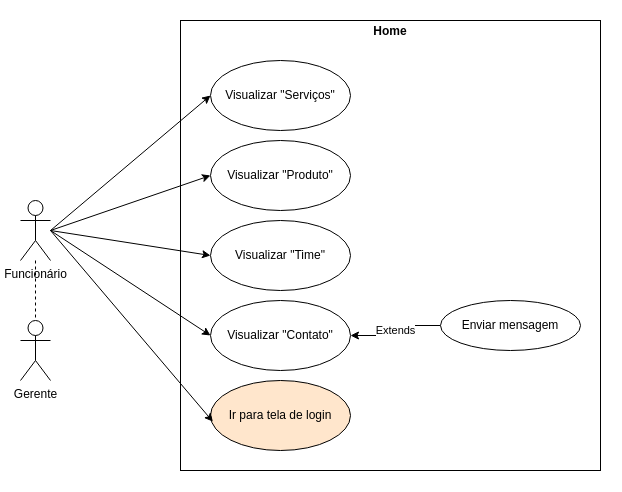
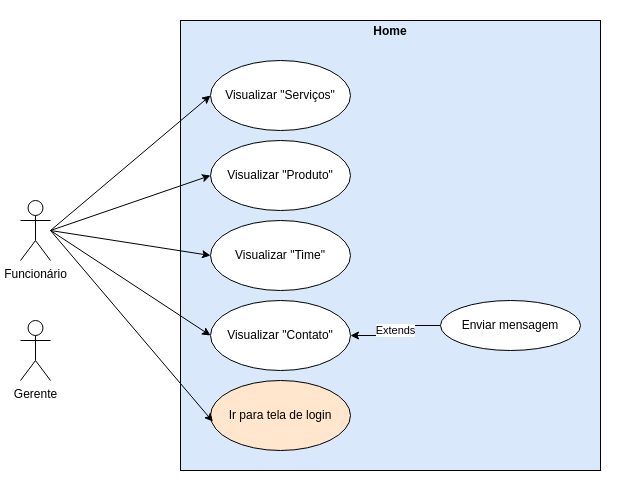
node "Home": fillcolor #ffffff -> #dae8fc
edge "Funcionário" -- "Gerente": removed
